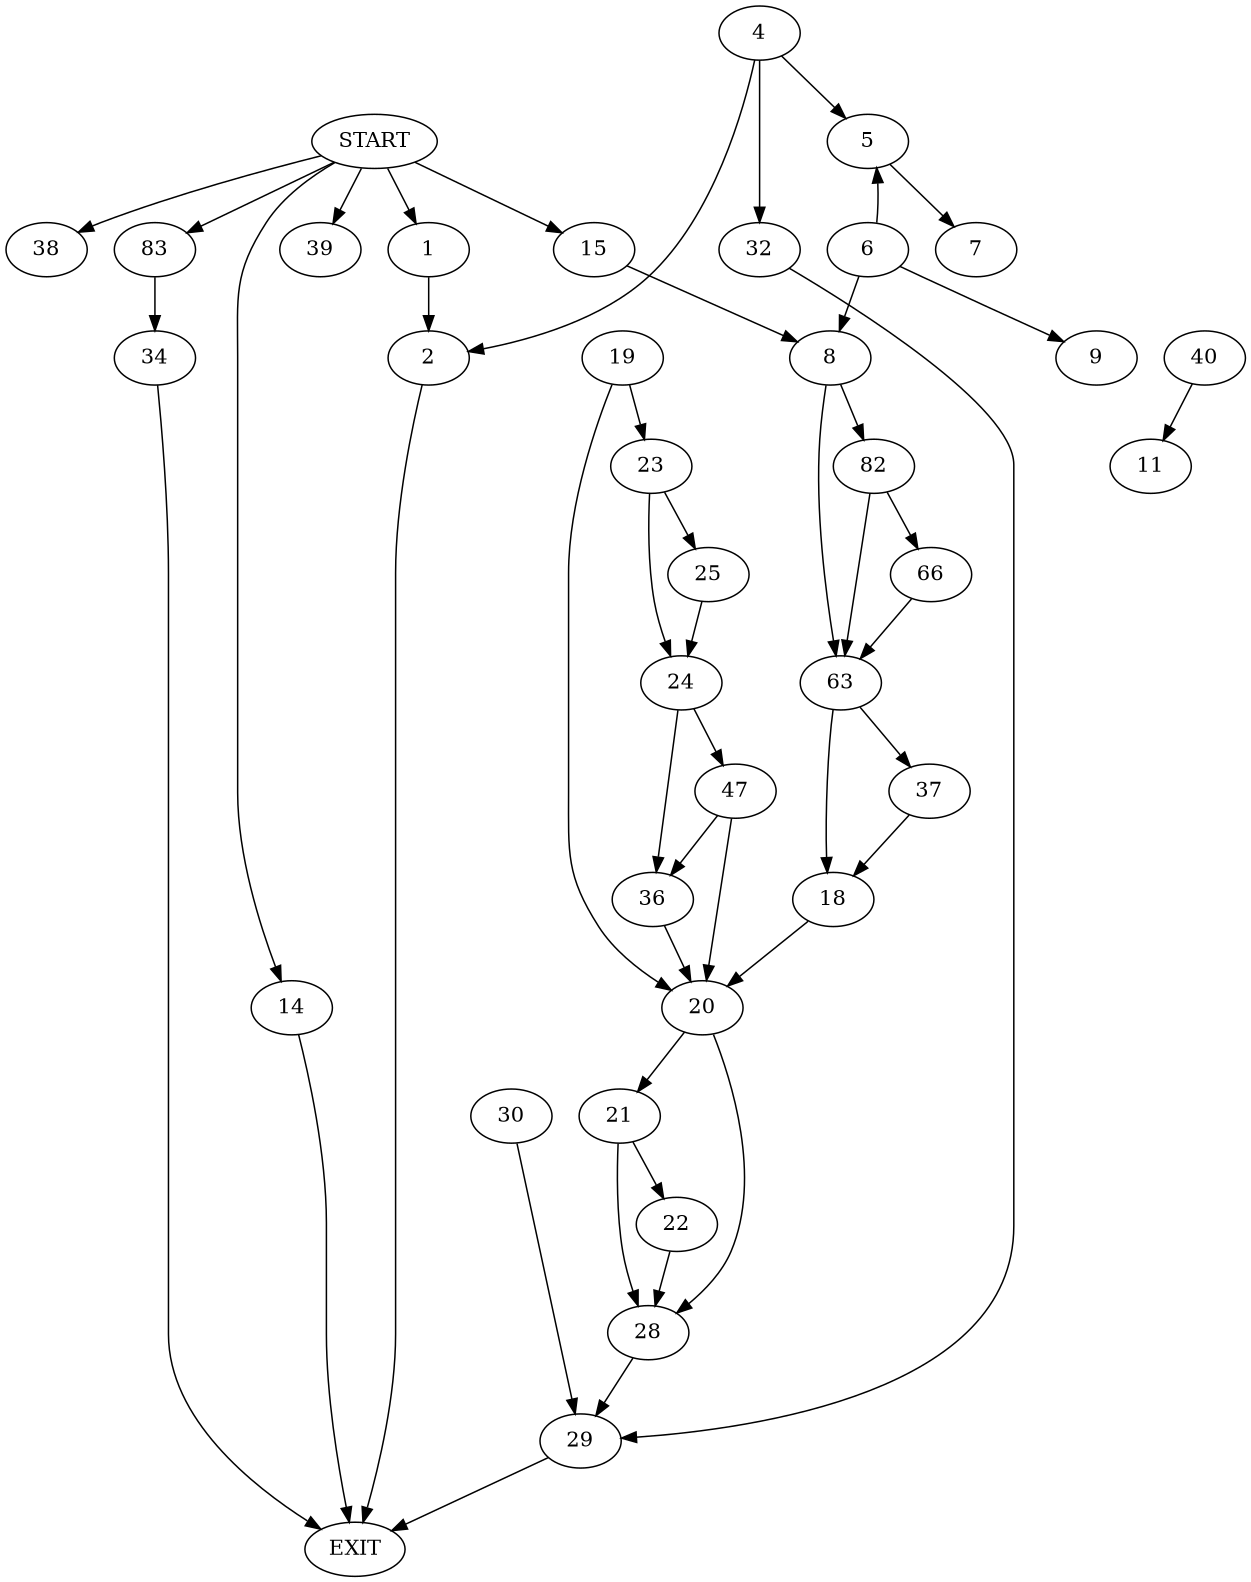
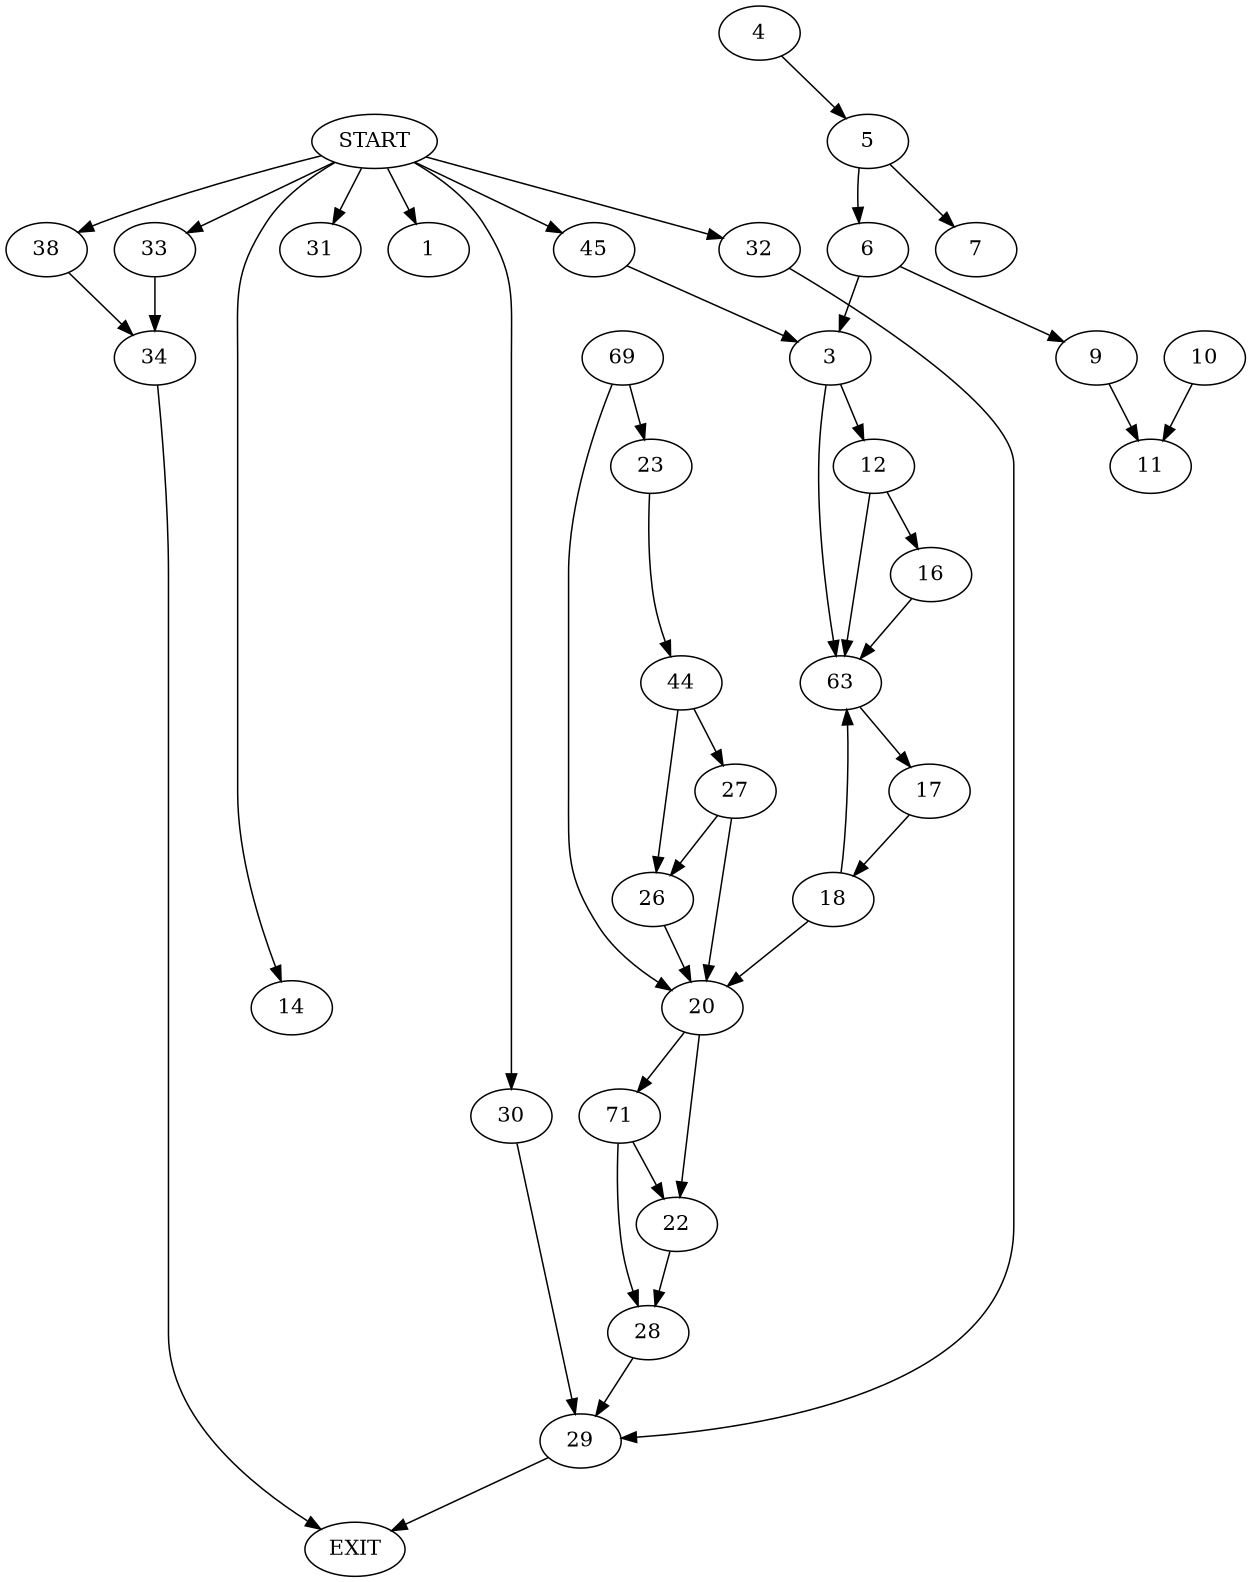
edge "4" -> "32": now "START" -> "32"
edge "6" -> "5": reversed
node "83": label "83" -> "33"
node "39": label "39" -> "31"
node "15": label "15" -> "45"
edge "38" -> "34": added
node "2": removed
node "19": label "19" -> "69"
node "8": label "8" -> "3"
node "40": label "40" -> "10"
edge "9" -> "11": added
node "82": label "82" -> "12"
node "25": removed
node "66": label "66" -> "16"
edge "START" -> "30": added
node "24": label "24" -> "44"
edge "63" -> "18": reversed
node "47": label "47" -> "27"
node "37": label "37" -> "17"
node "36": label "36" -> "26"
node "21": label "21" -> "71"
edge "20" -> "28": now "20" -> "22"
edge "14" -> "EXIT": removed
